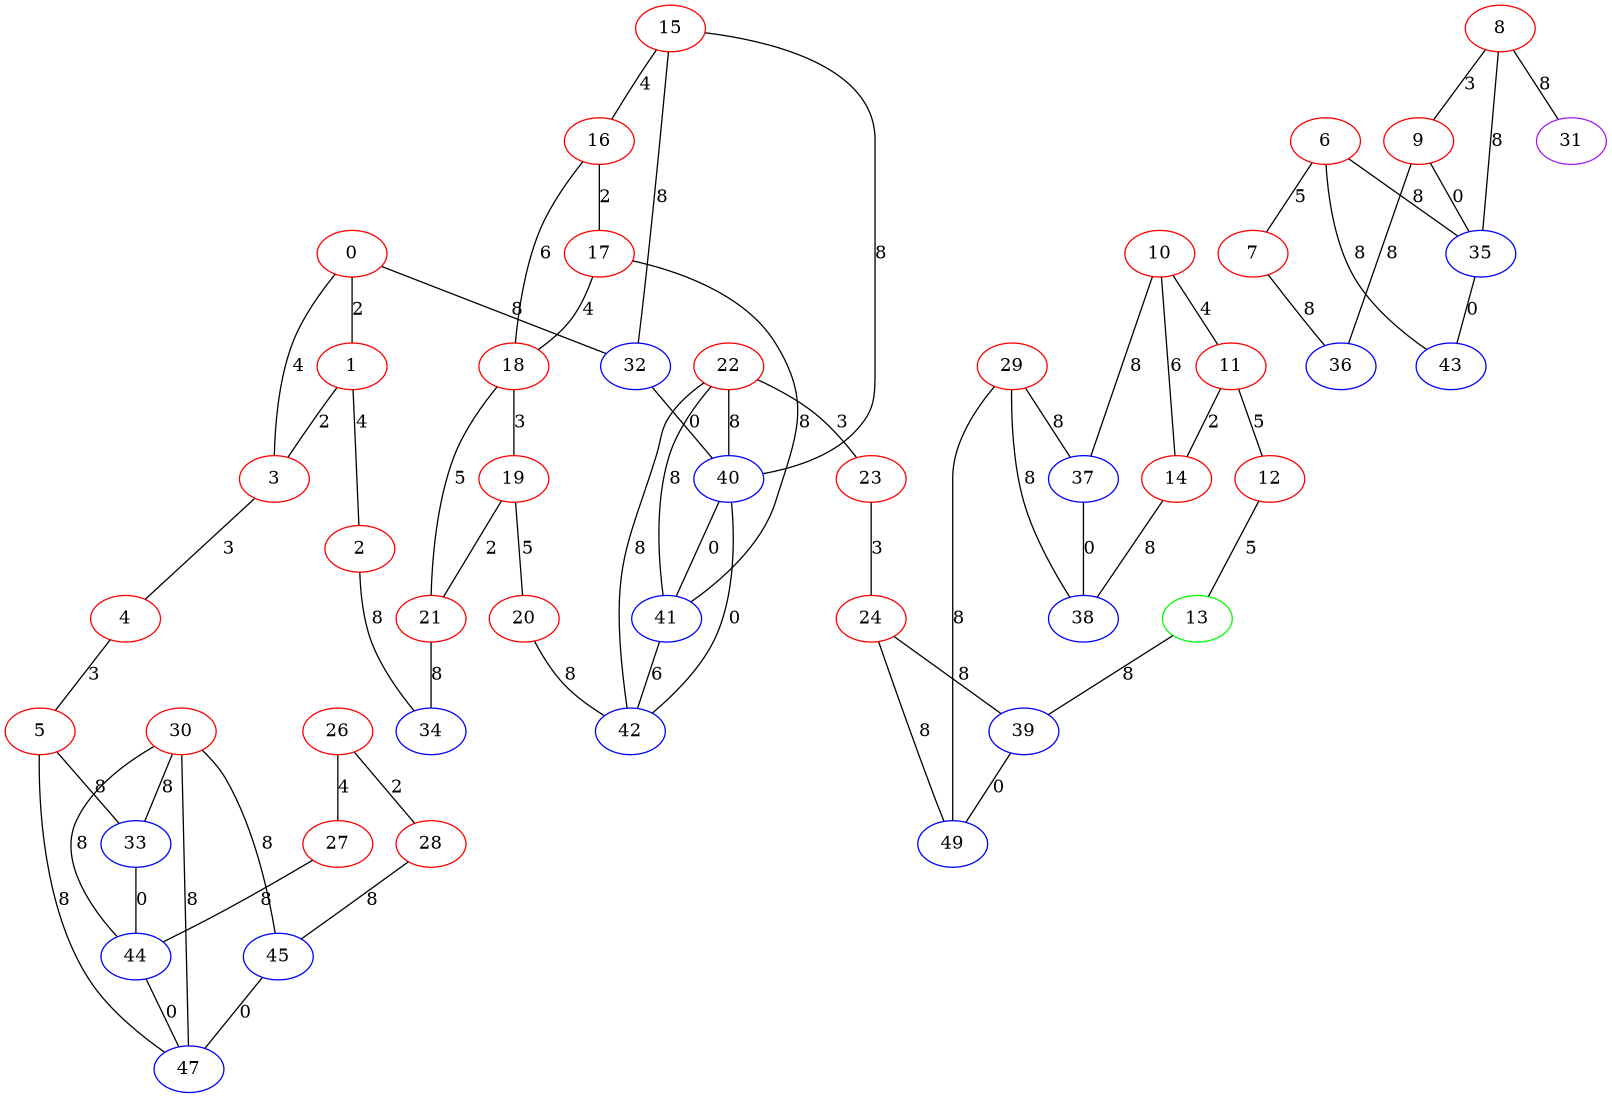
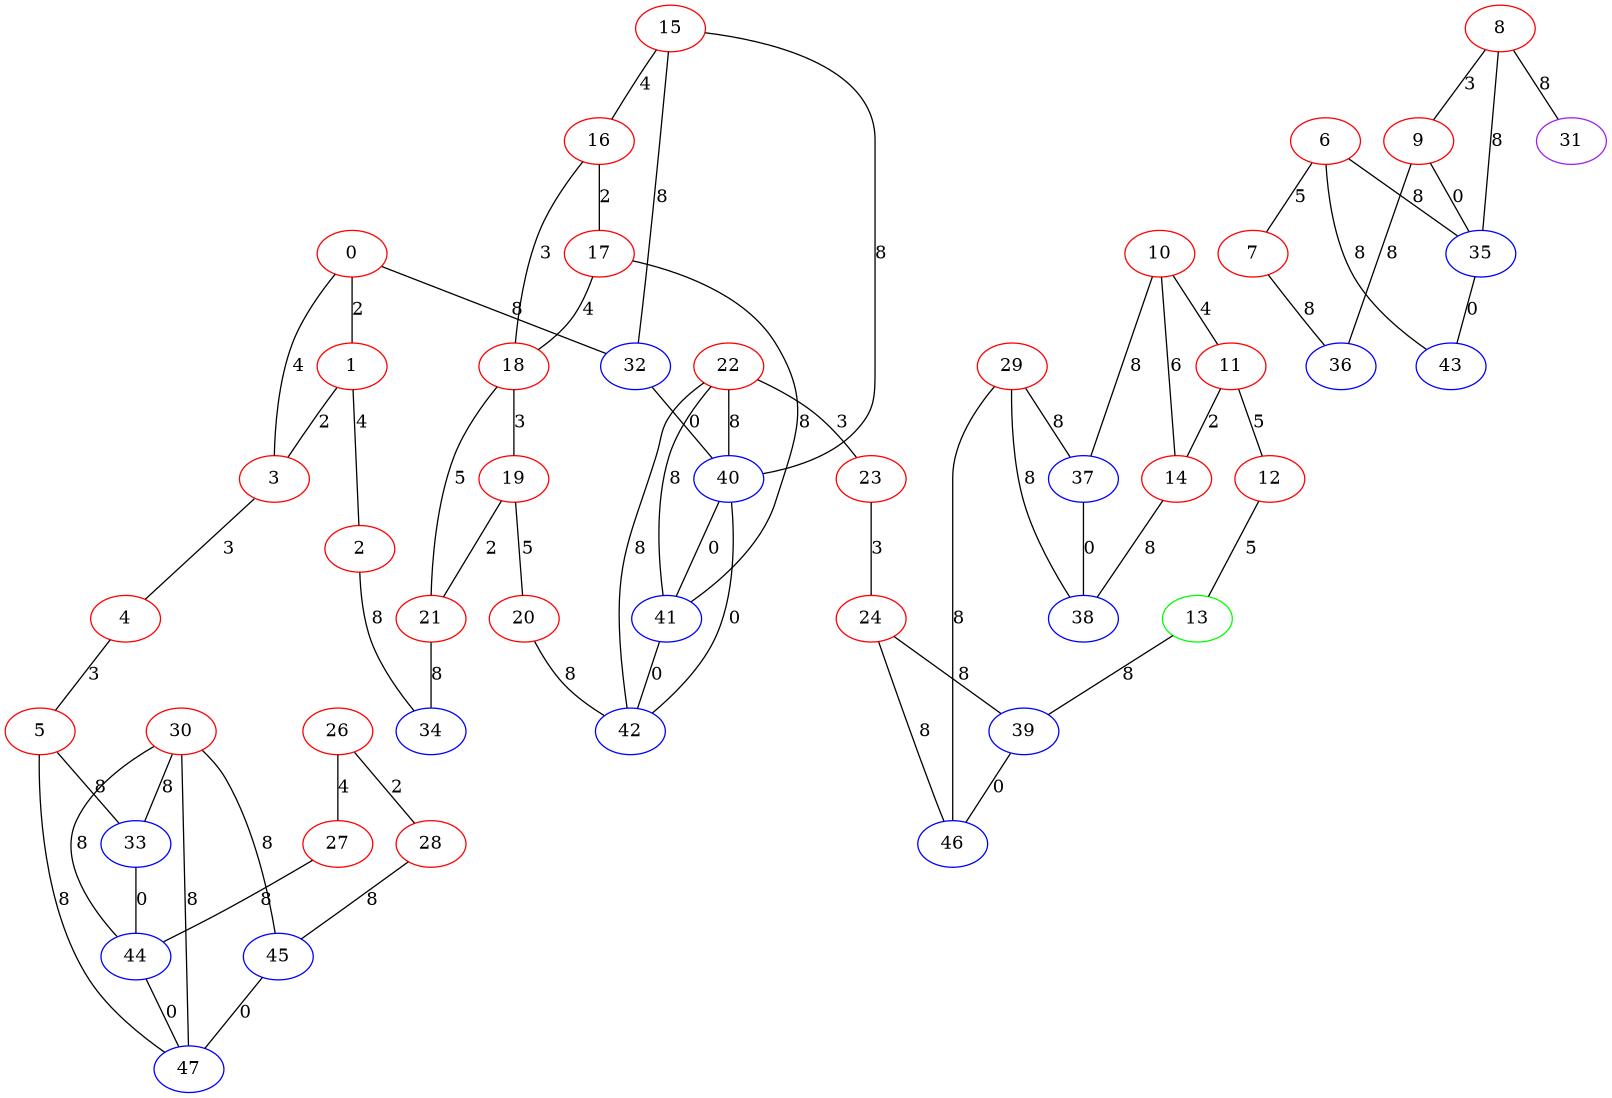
edge "16" -- "18": label "6" -> "3"
edge "41" -- "42": label "6" -> "0"
node "49": label "49" -> "46"
